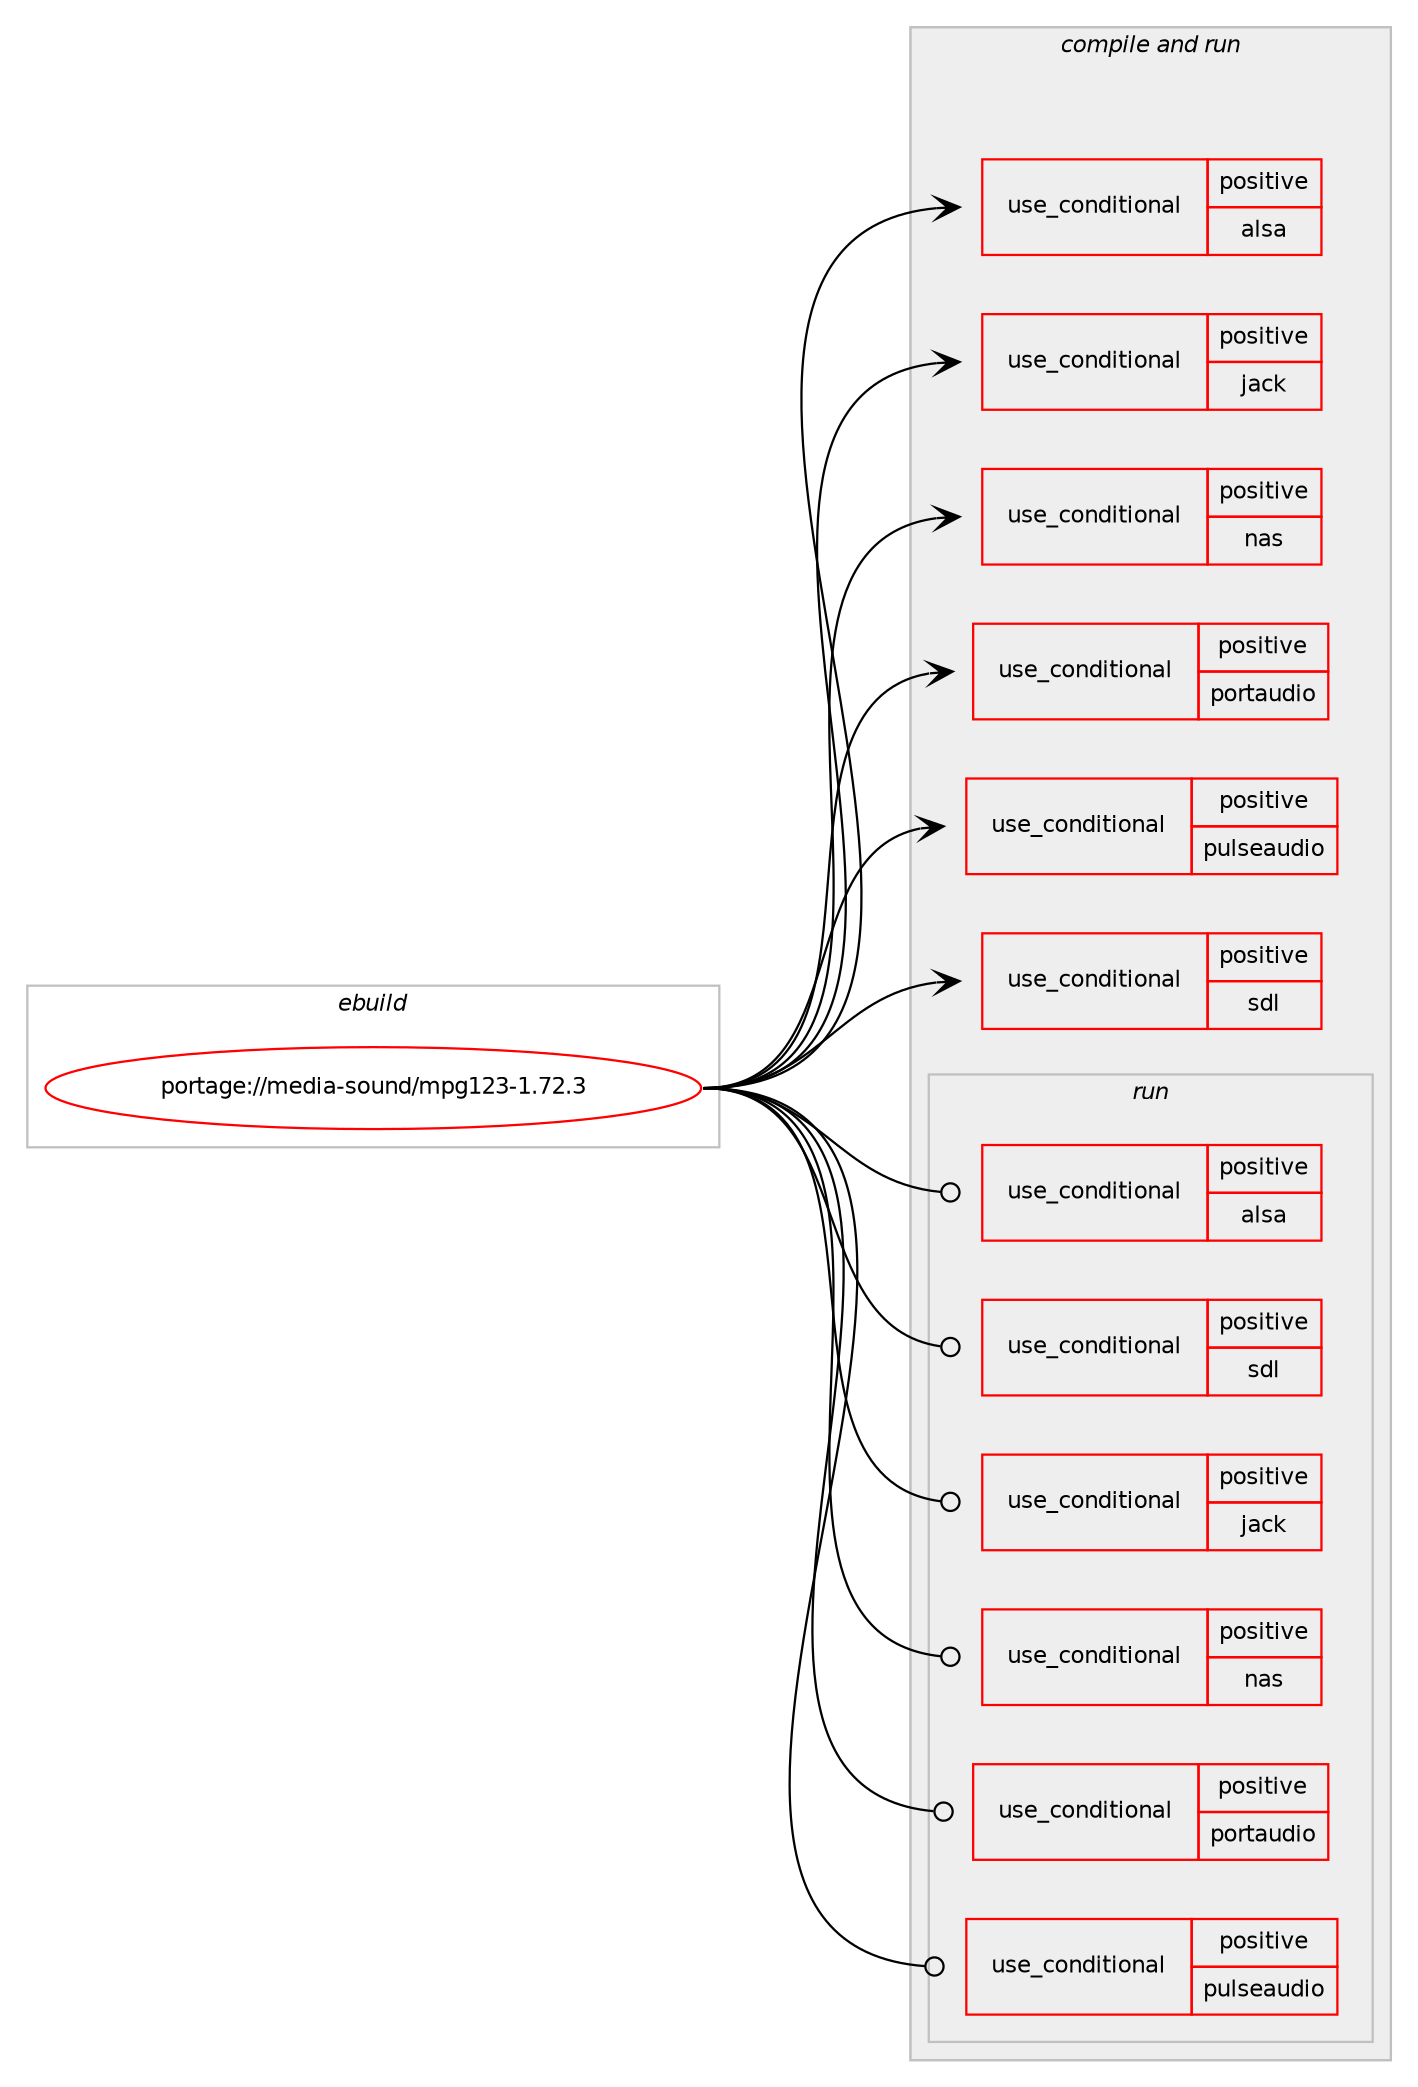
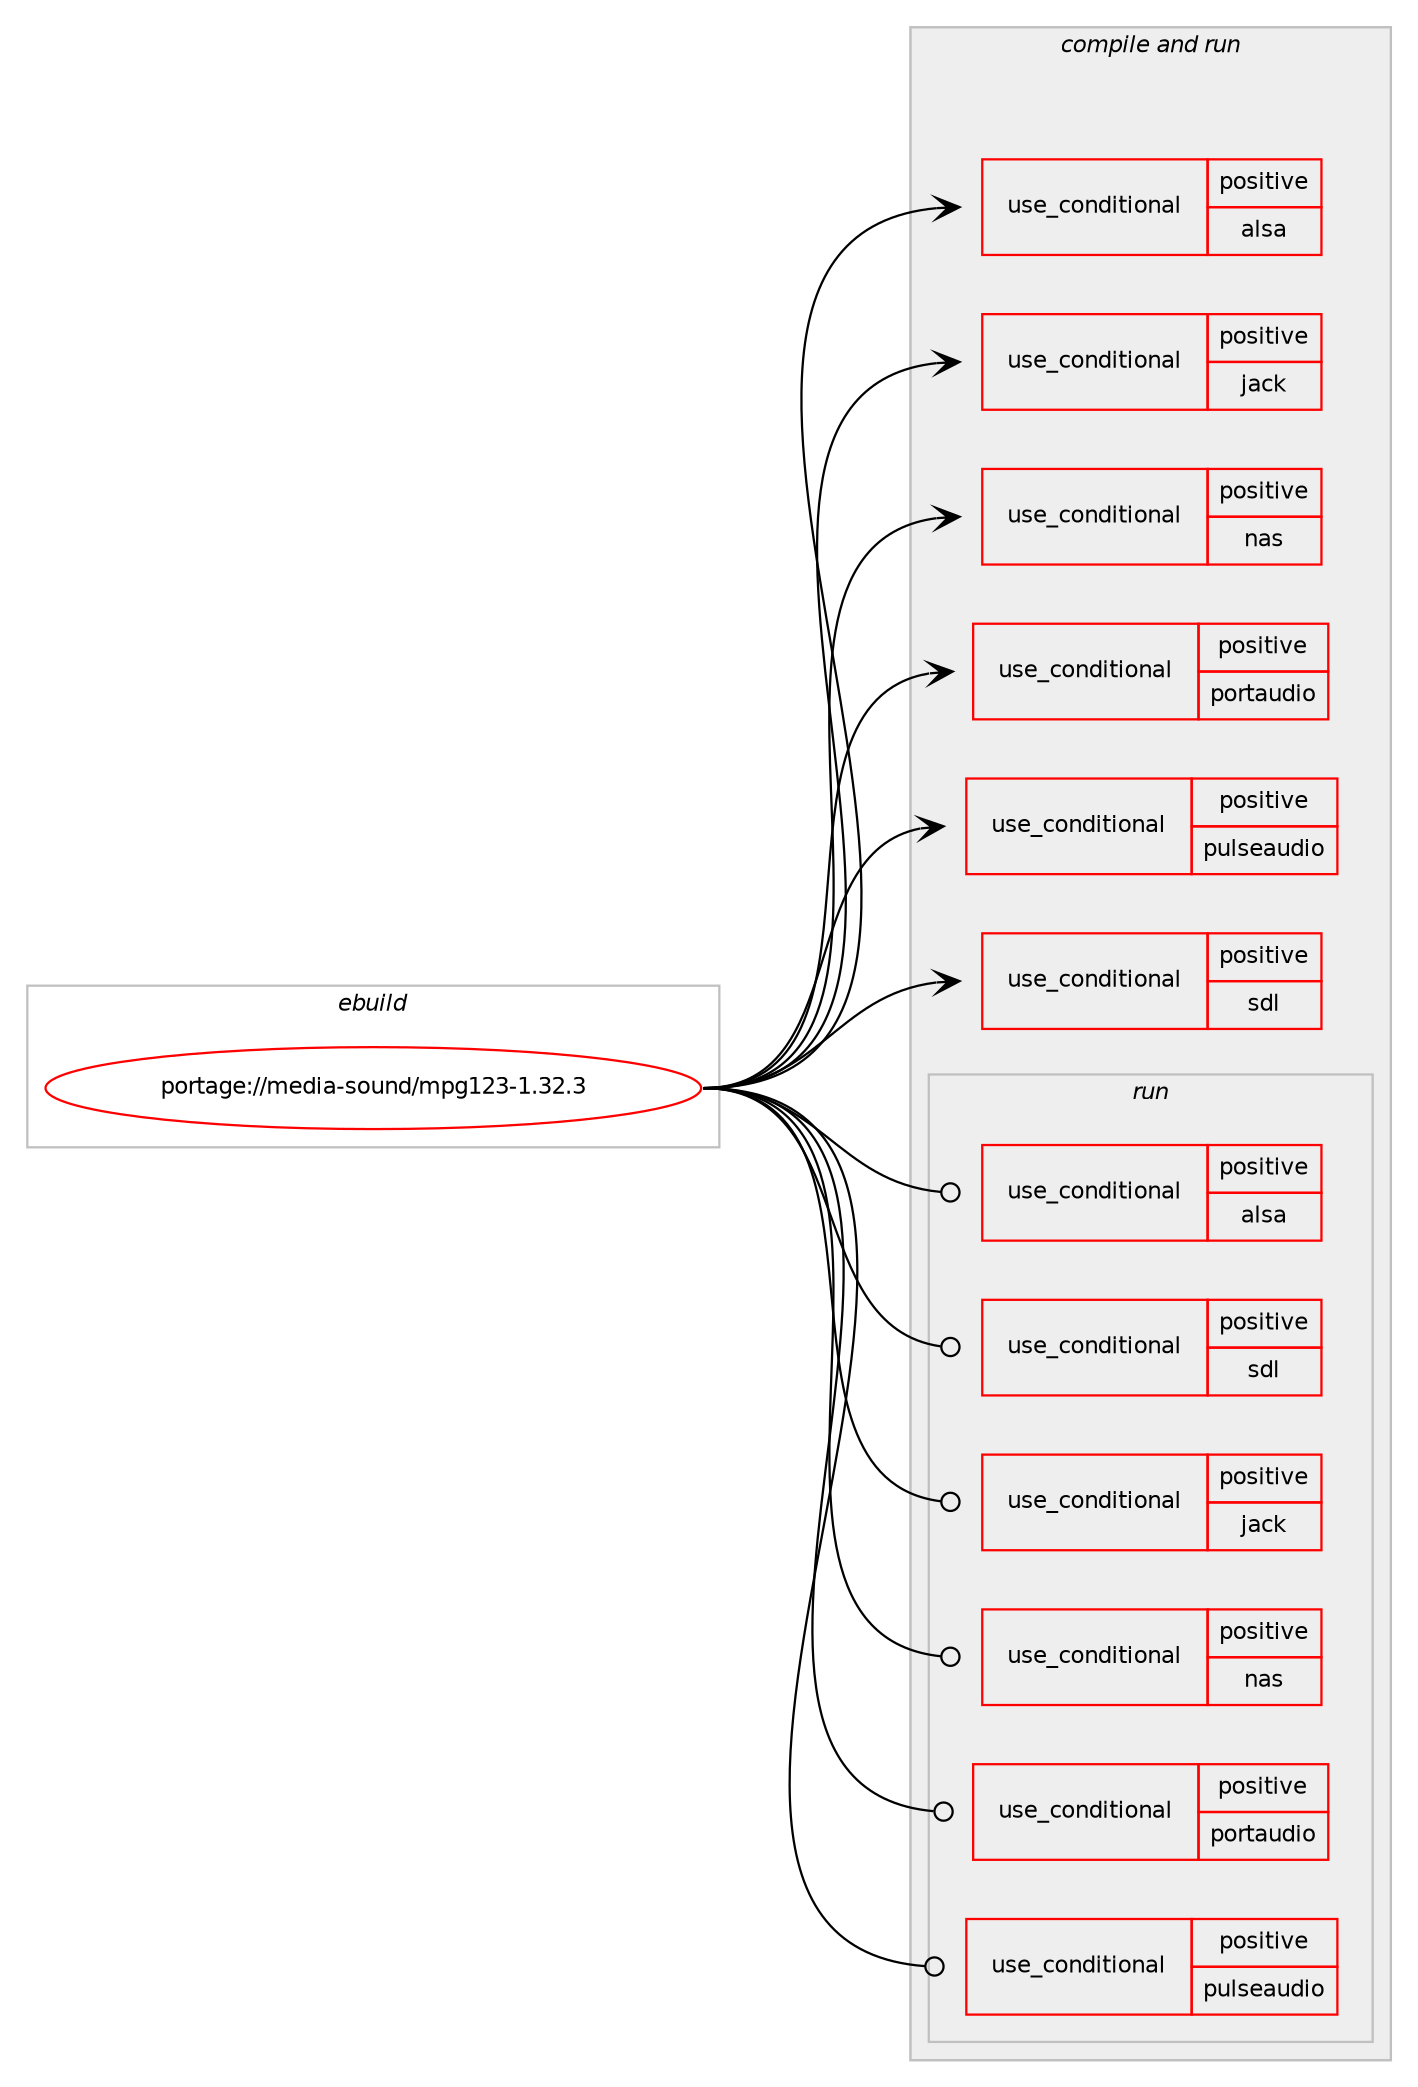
node "portage://media-sound/mpg123-1.72.3": label "portage://media-sound/mpg123-1.72.3" -> "portage://media-sound/mpg123-1.32.3"
